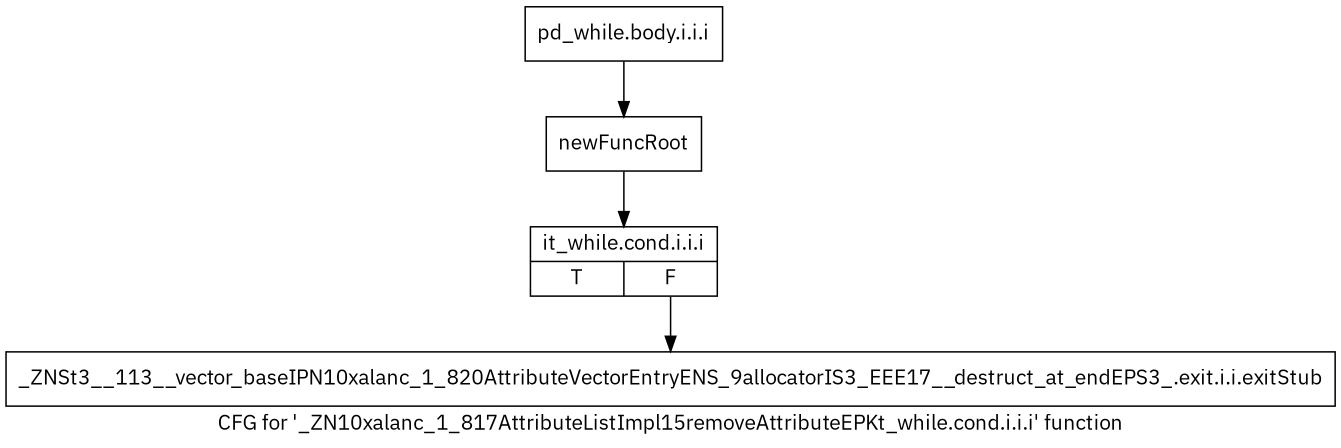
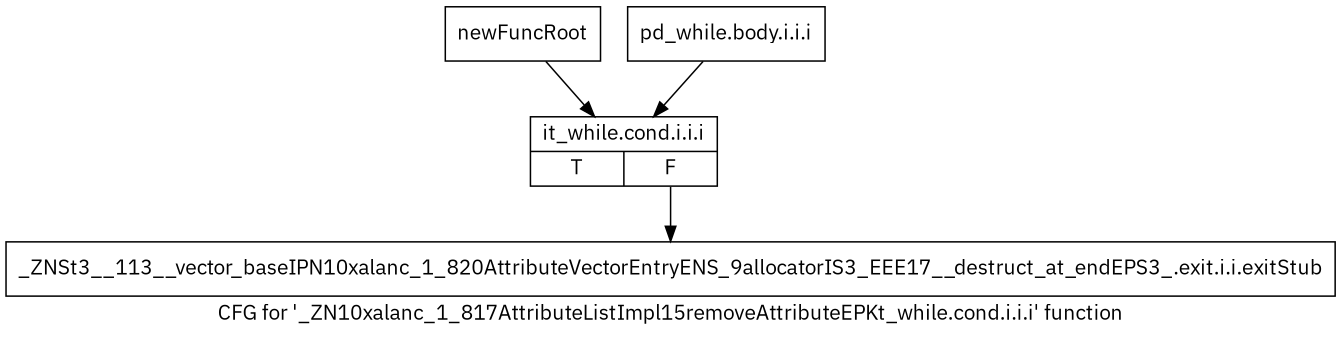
edge "pd_while.body.i.i.i" -> "newFuncRoot": now "pd_while.body.i.i.i" -> "it_while.cond.i.i.i"
